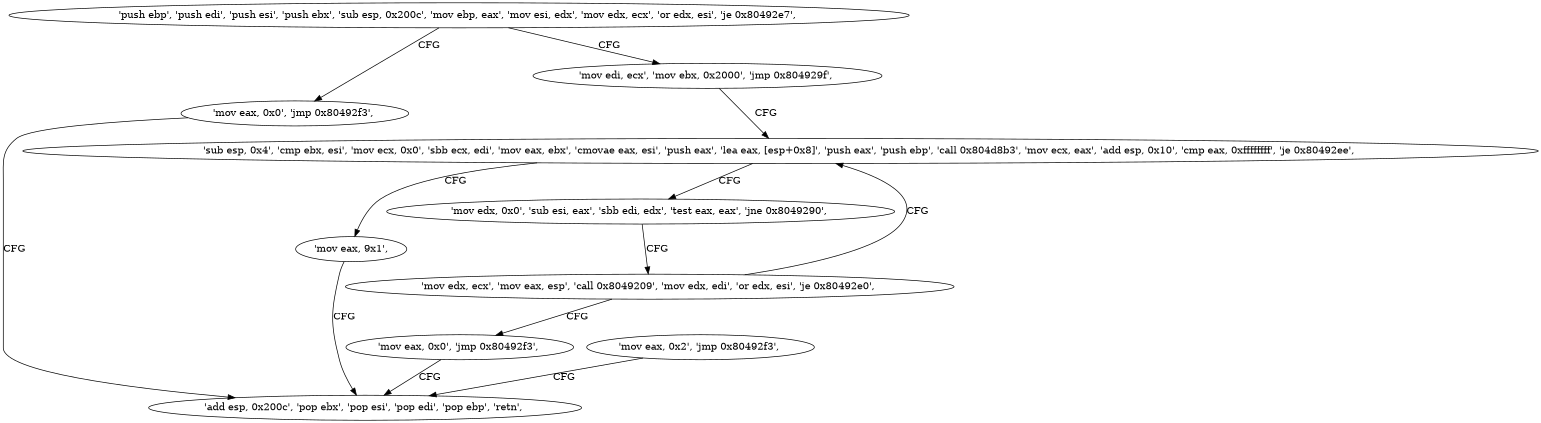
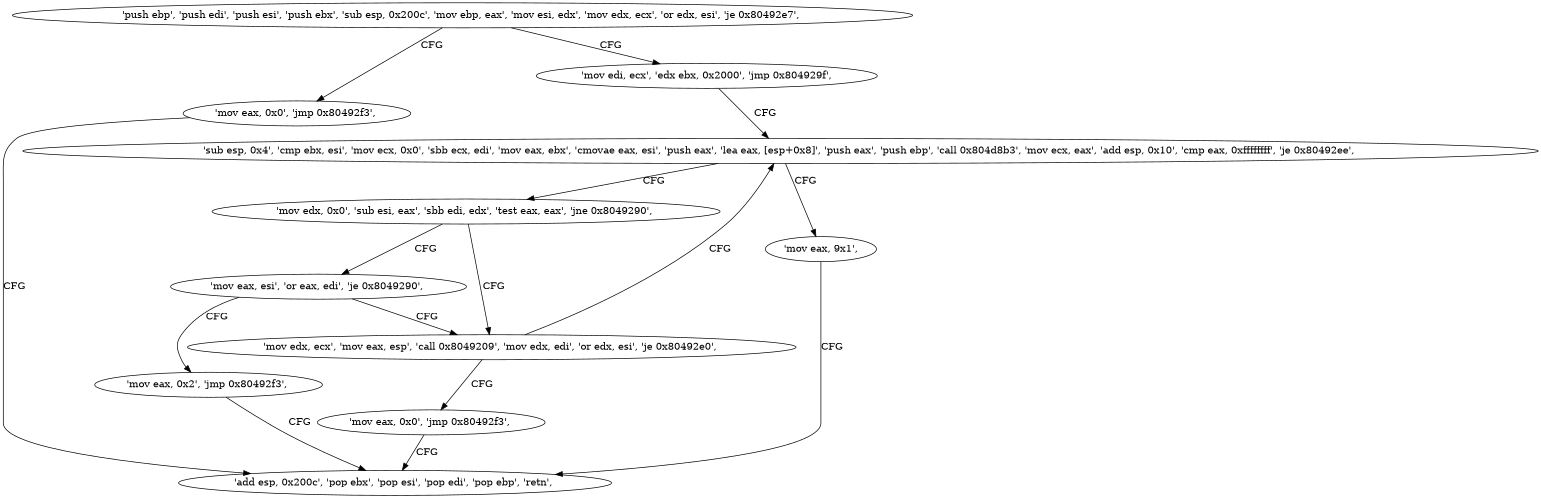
node "'mov edi, ecx', 'mov ebx, 0x2000', 'jmp 0x804929f',": label "'mov edi, ecx', 'mov ebx, 0x2000', 'jmp 0x804929f'," -> "'mov edi, ecx', 'edx ebx, 0x2000', 'jmp 0x804929f',"
node "'mov eax, esi', 'or eax, edi', 'je 0x8049290',": added
